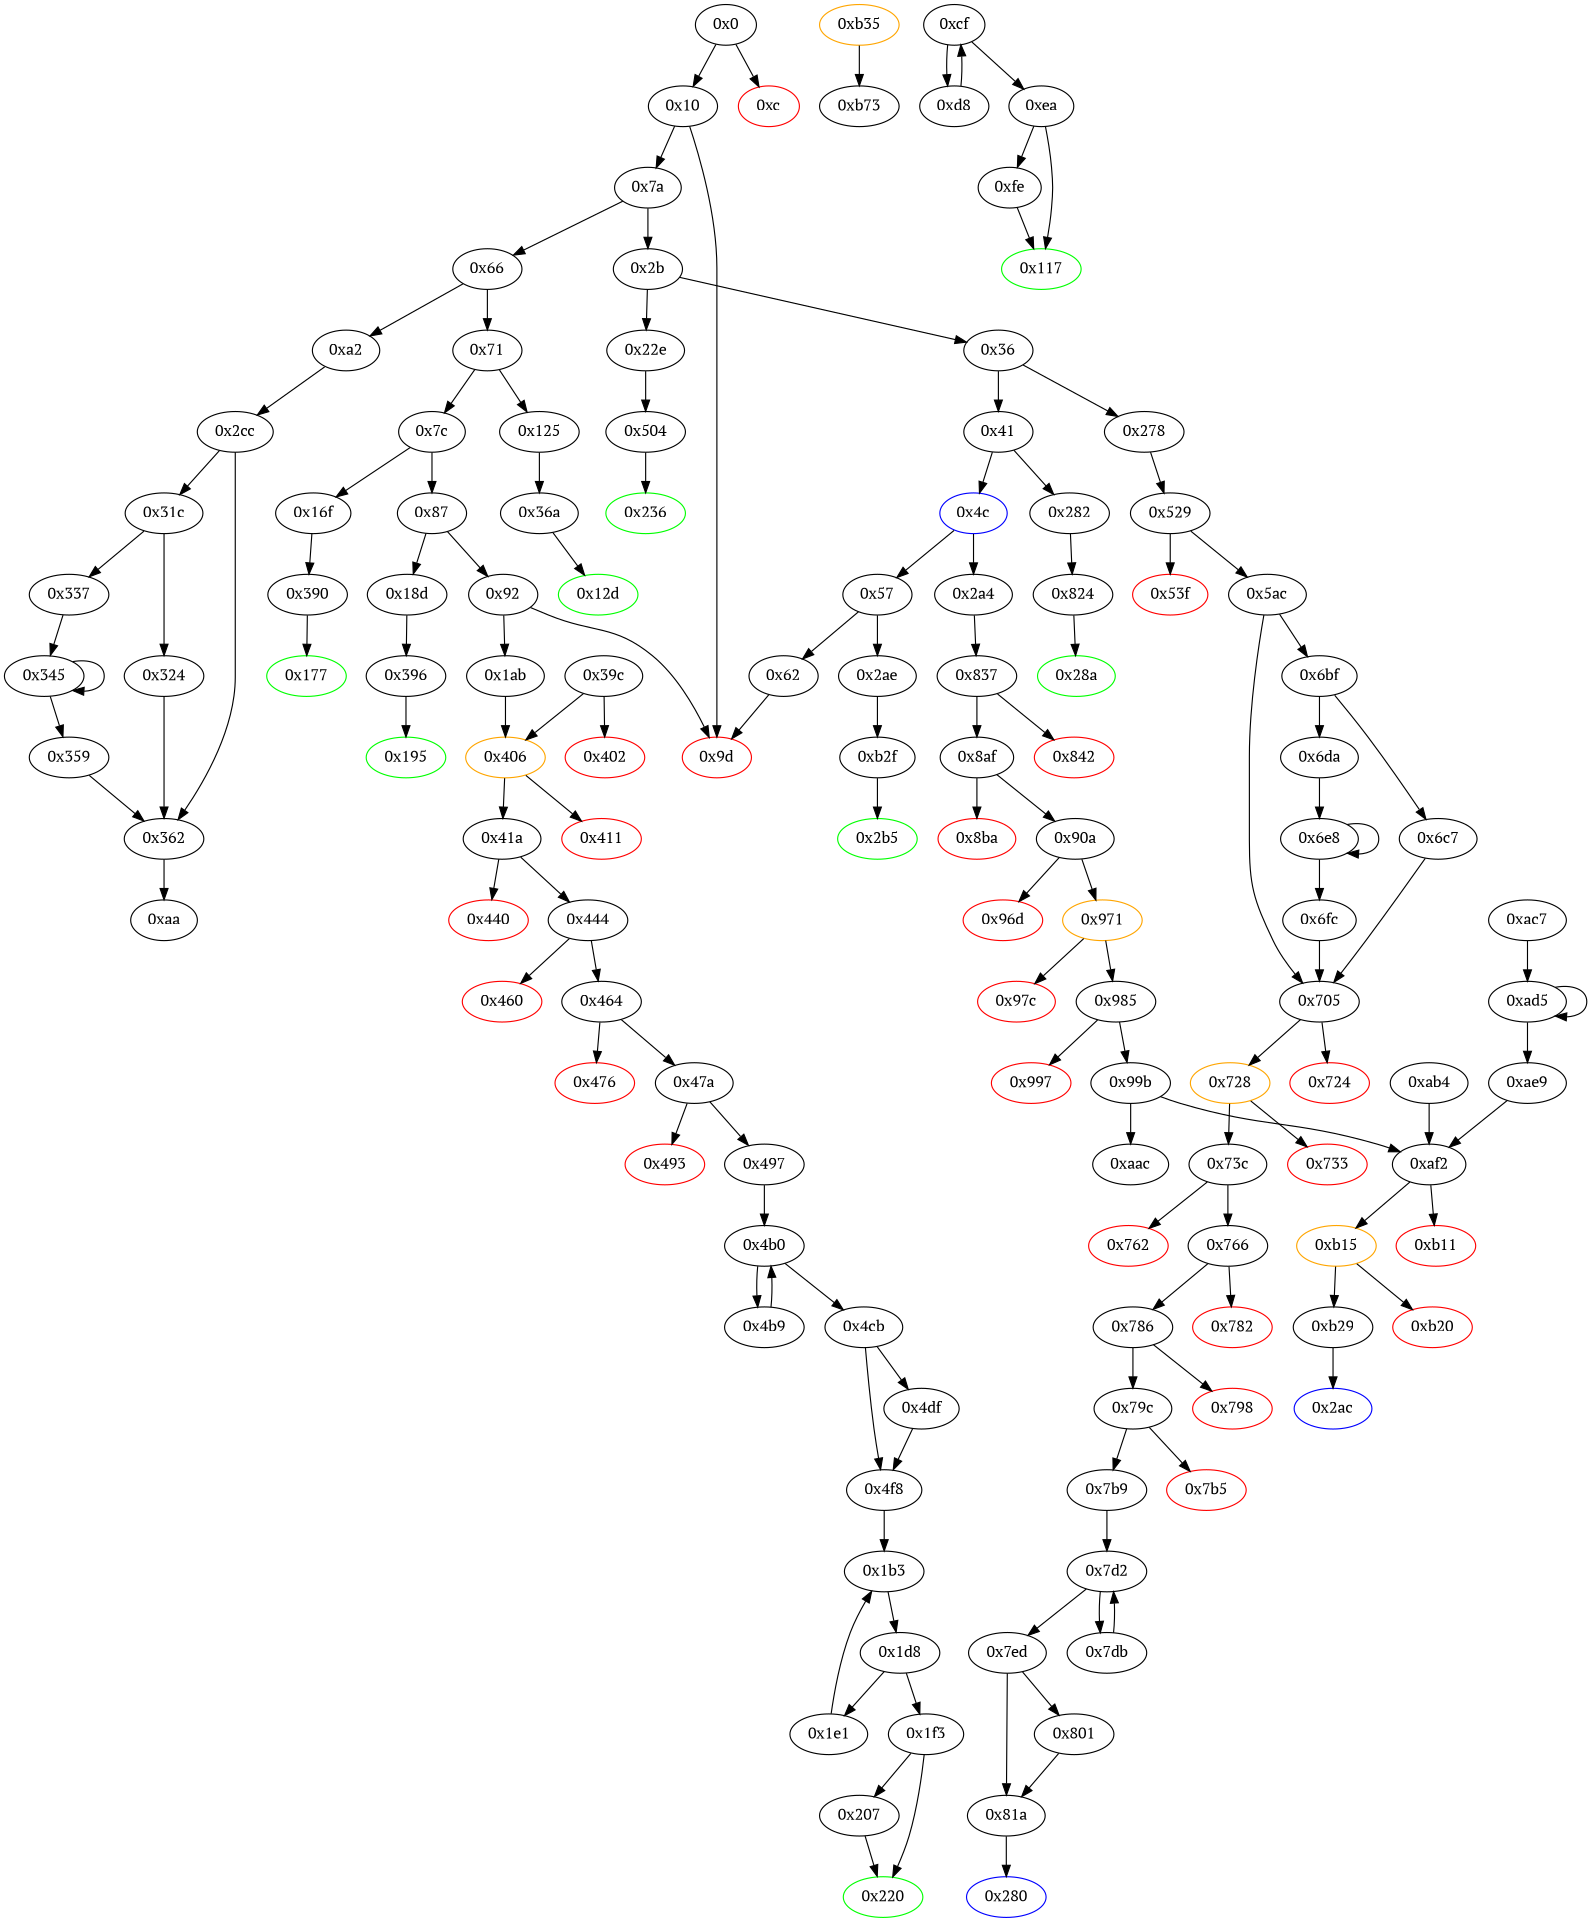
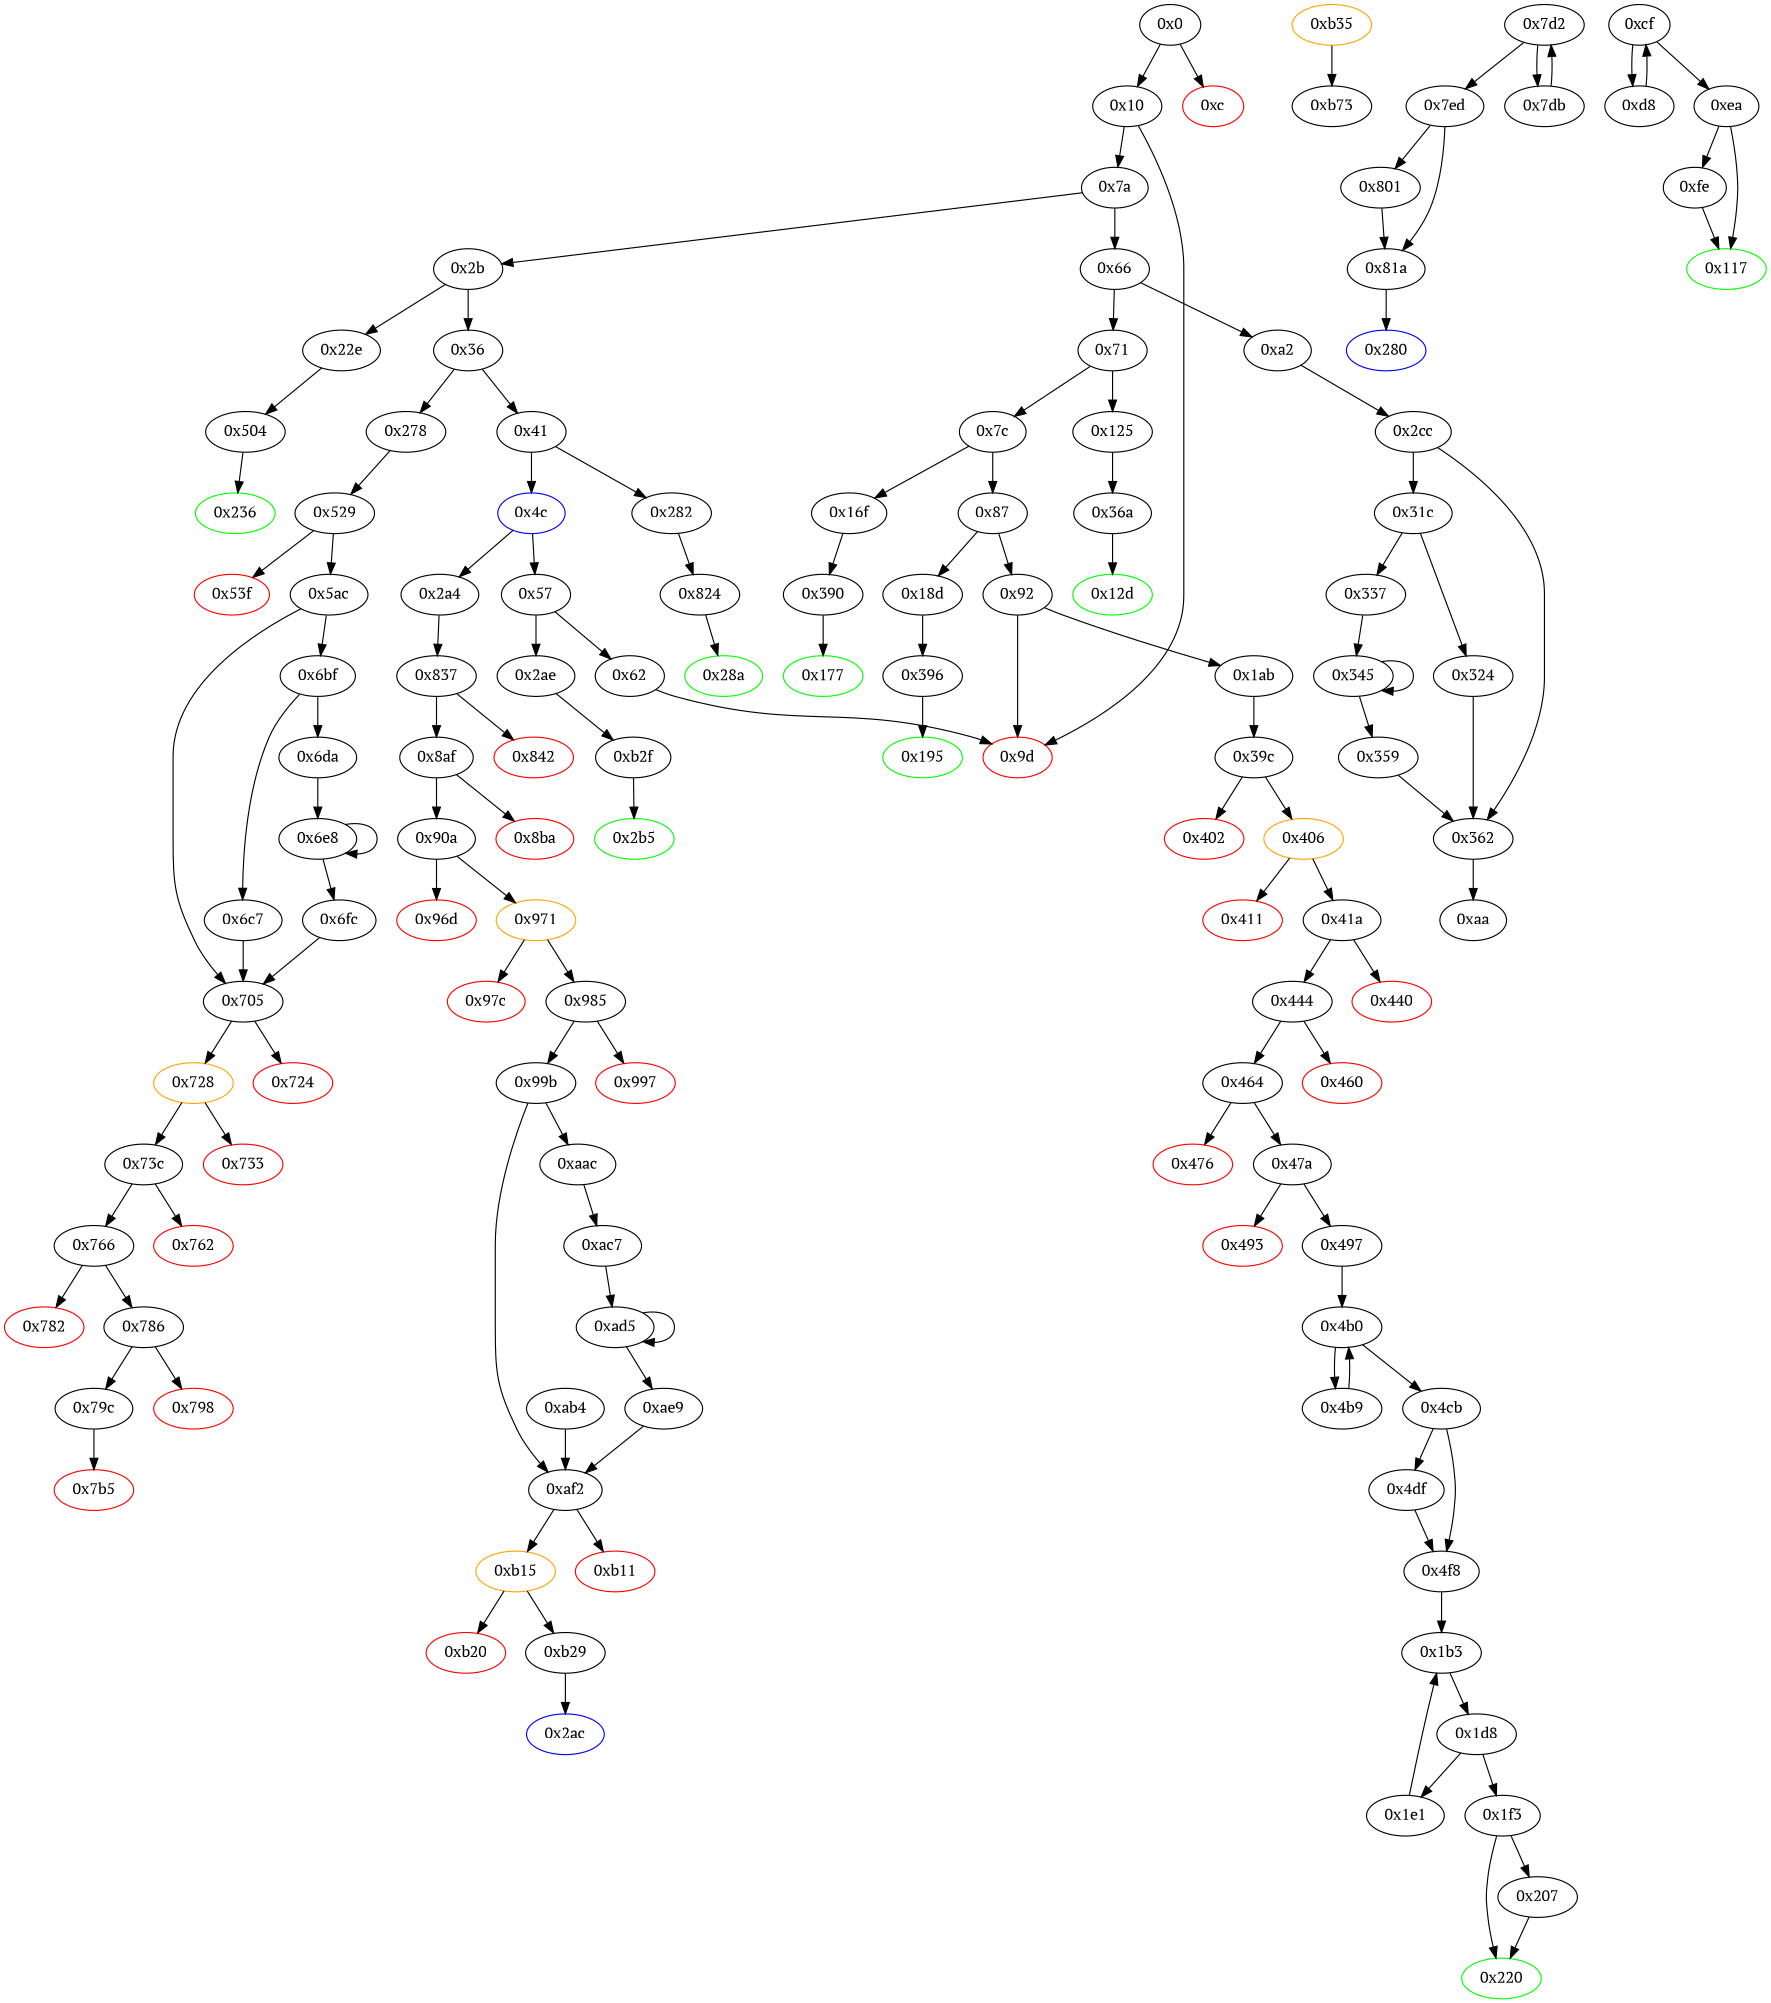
edge "0x1ab" -> "0x406": now "0x1ab" -> "0x39c"
edge "0xaac" -> "0xac7": added
node "0x7b9": removed
